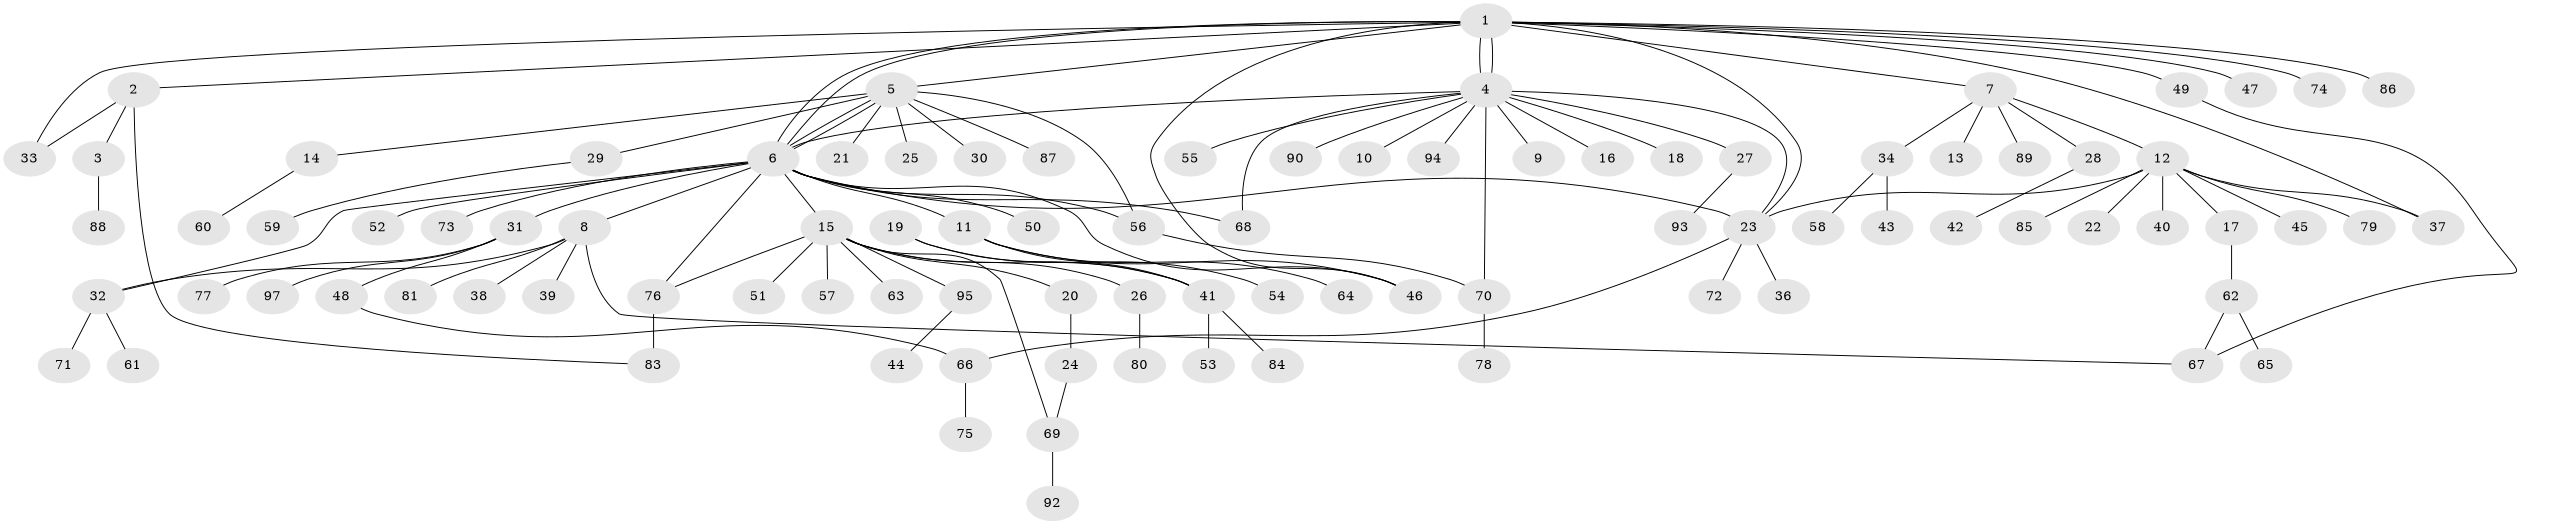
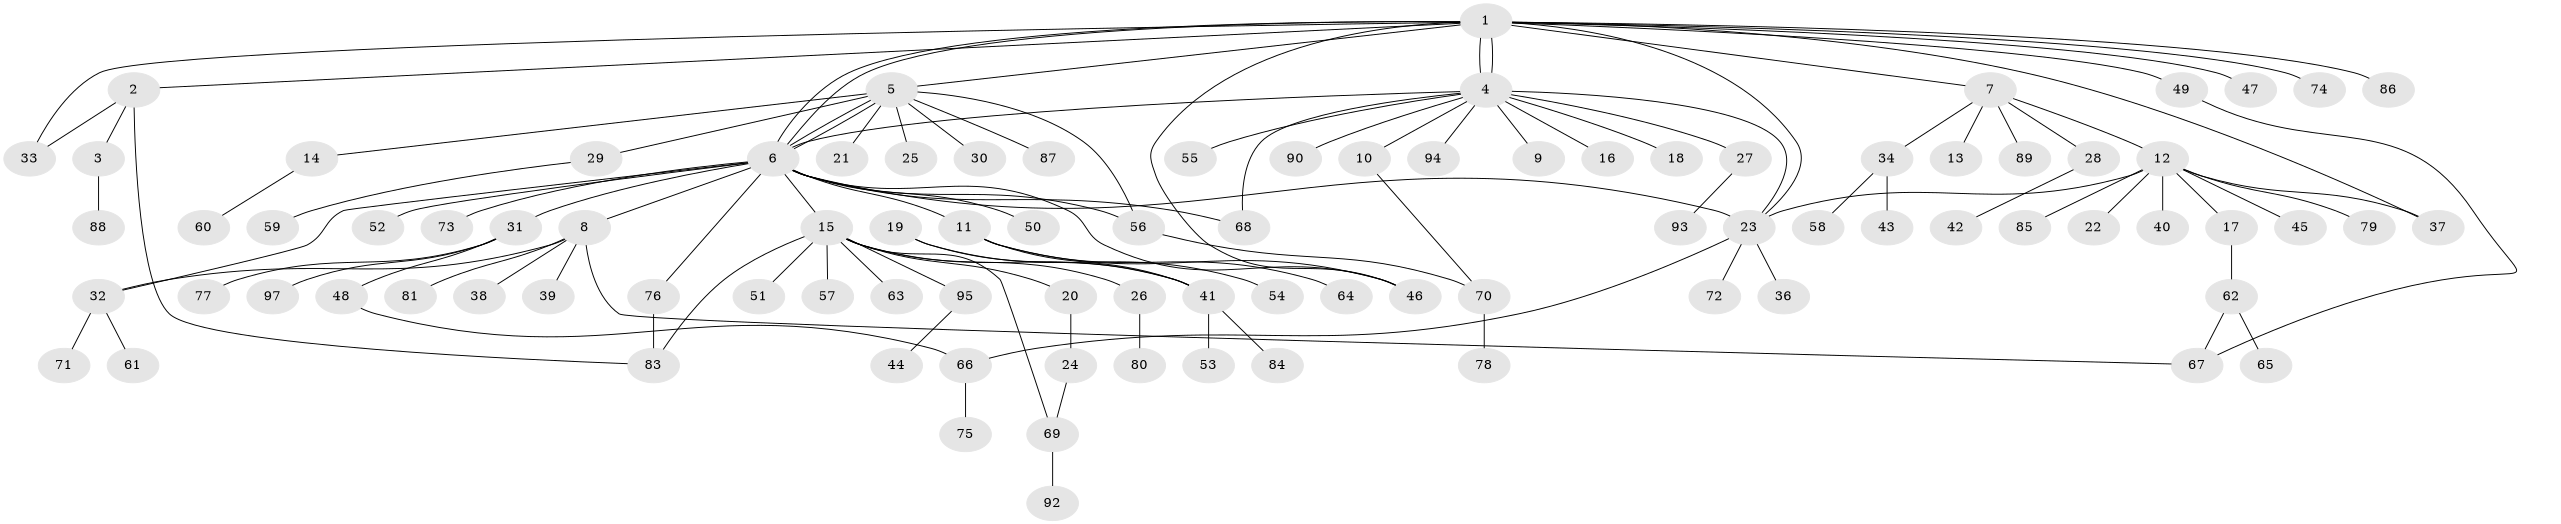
edge "4" -- "70": now "10" -- "70"
edge "15" -- "76": now "15" -- "83"
